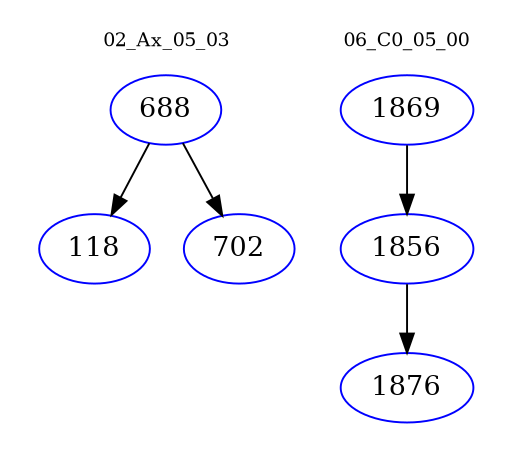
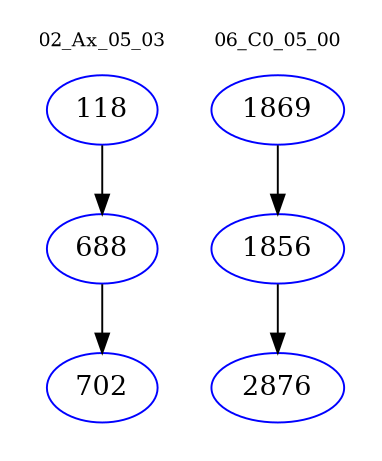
edge "688" -> "118": reversed
node "1876": label "1876" -> "2876"
